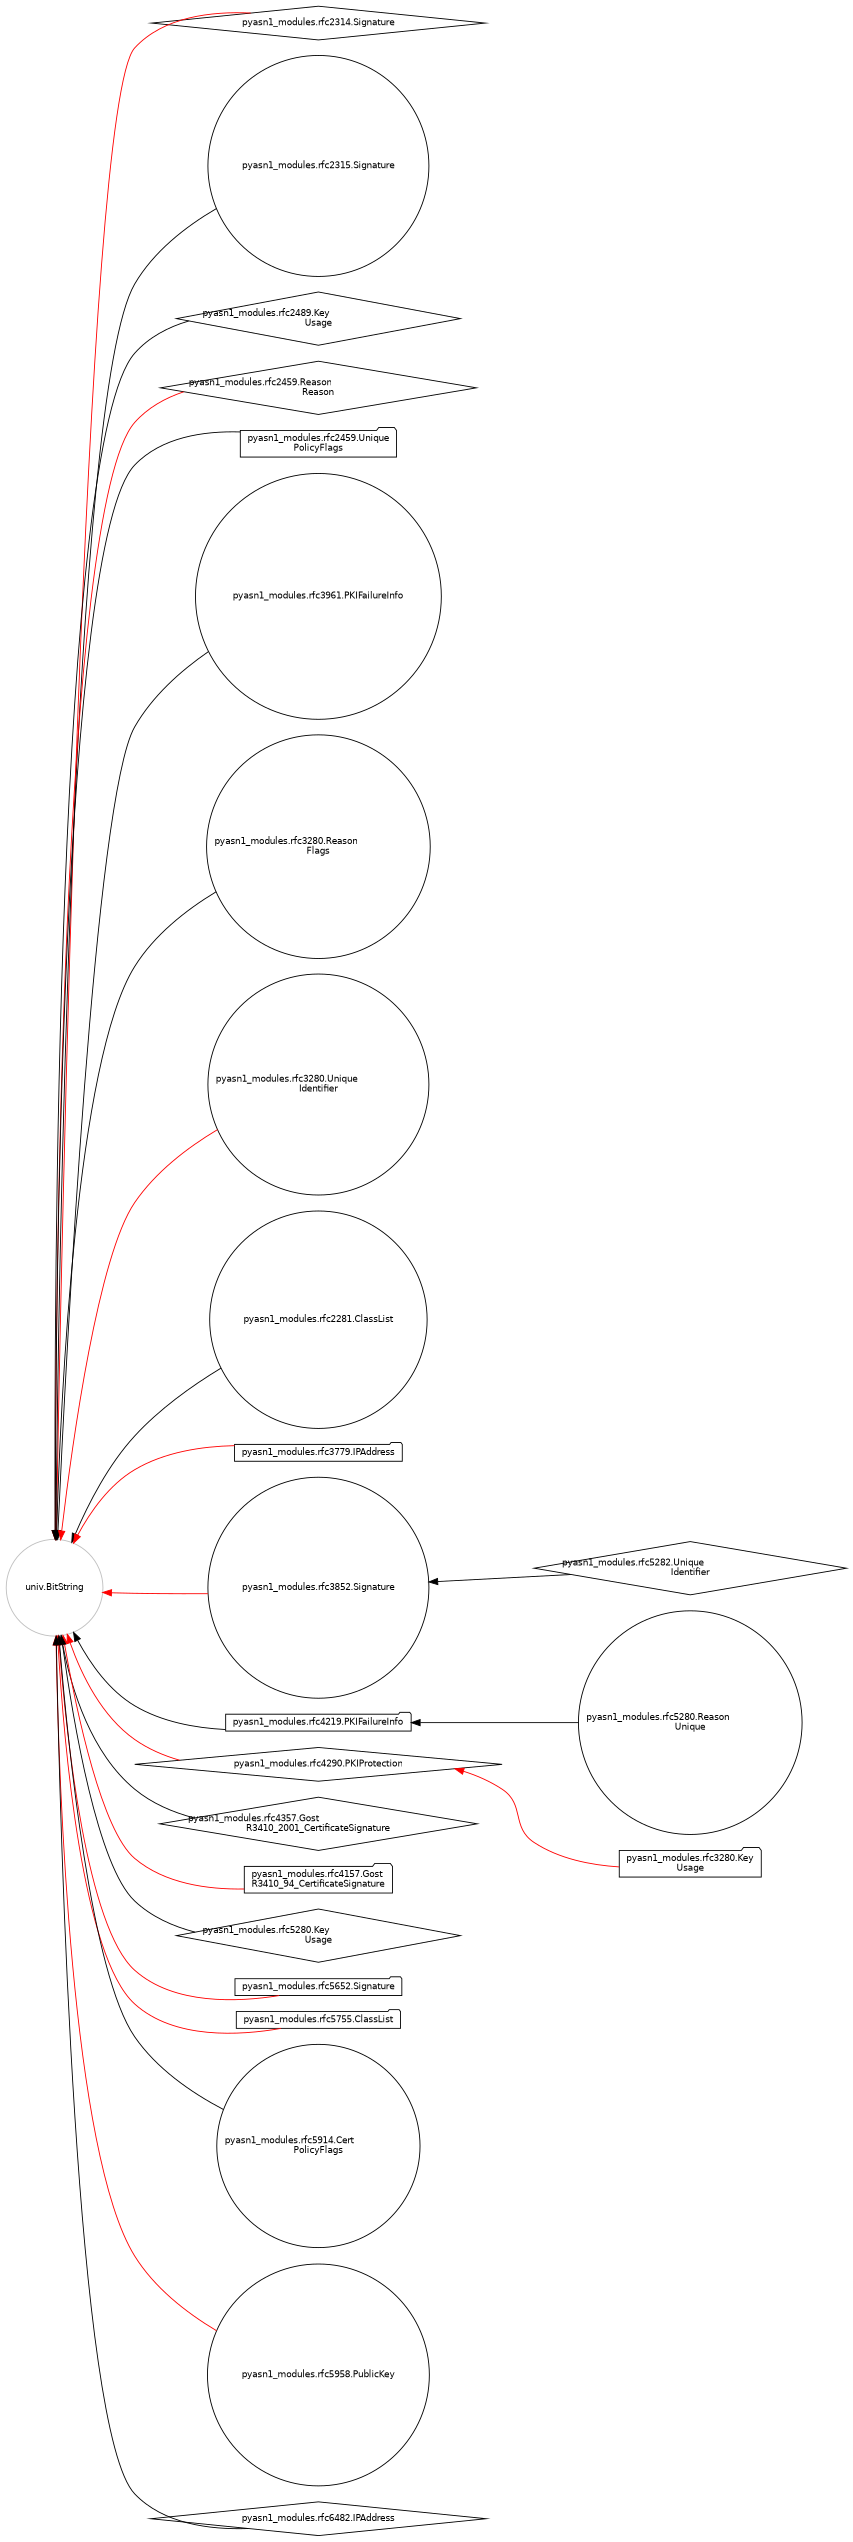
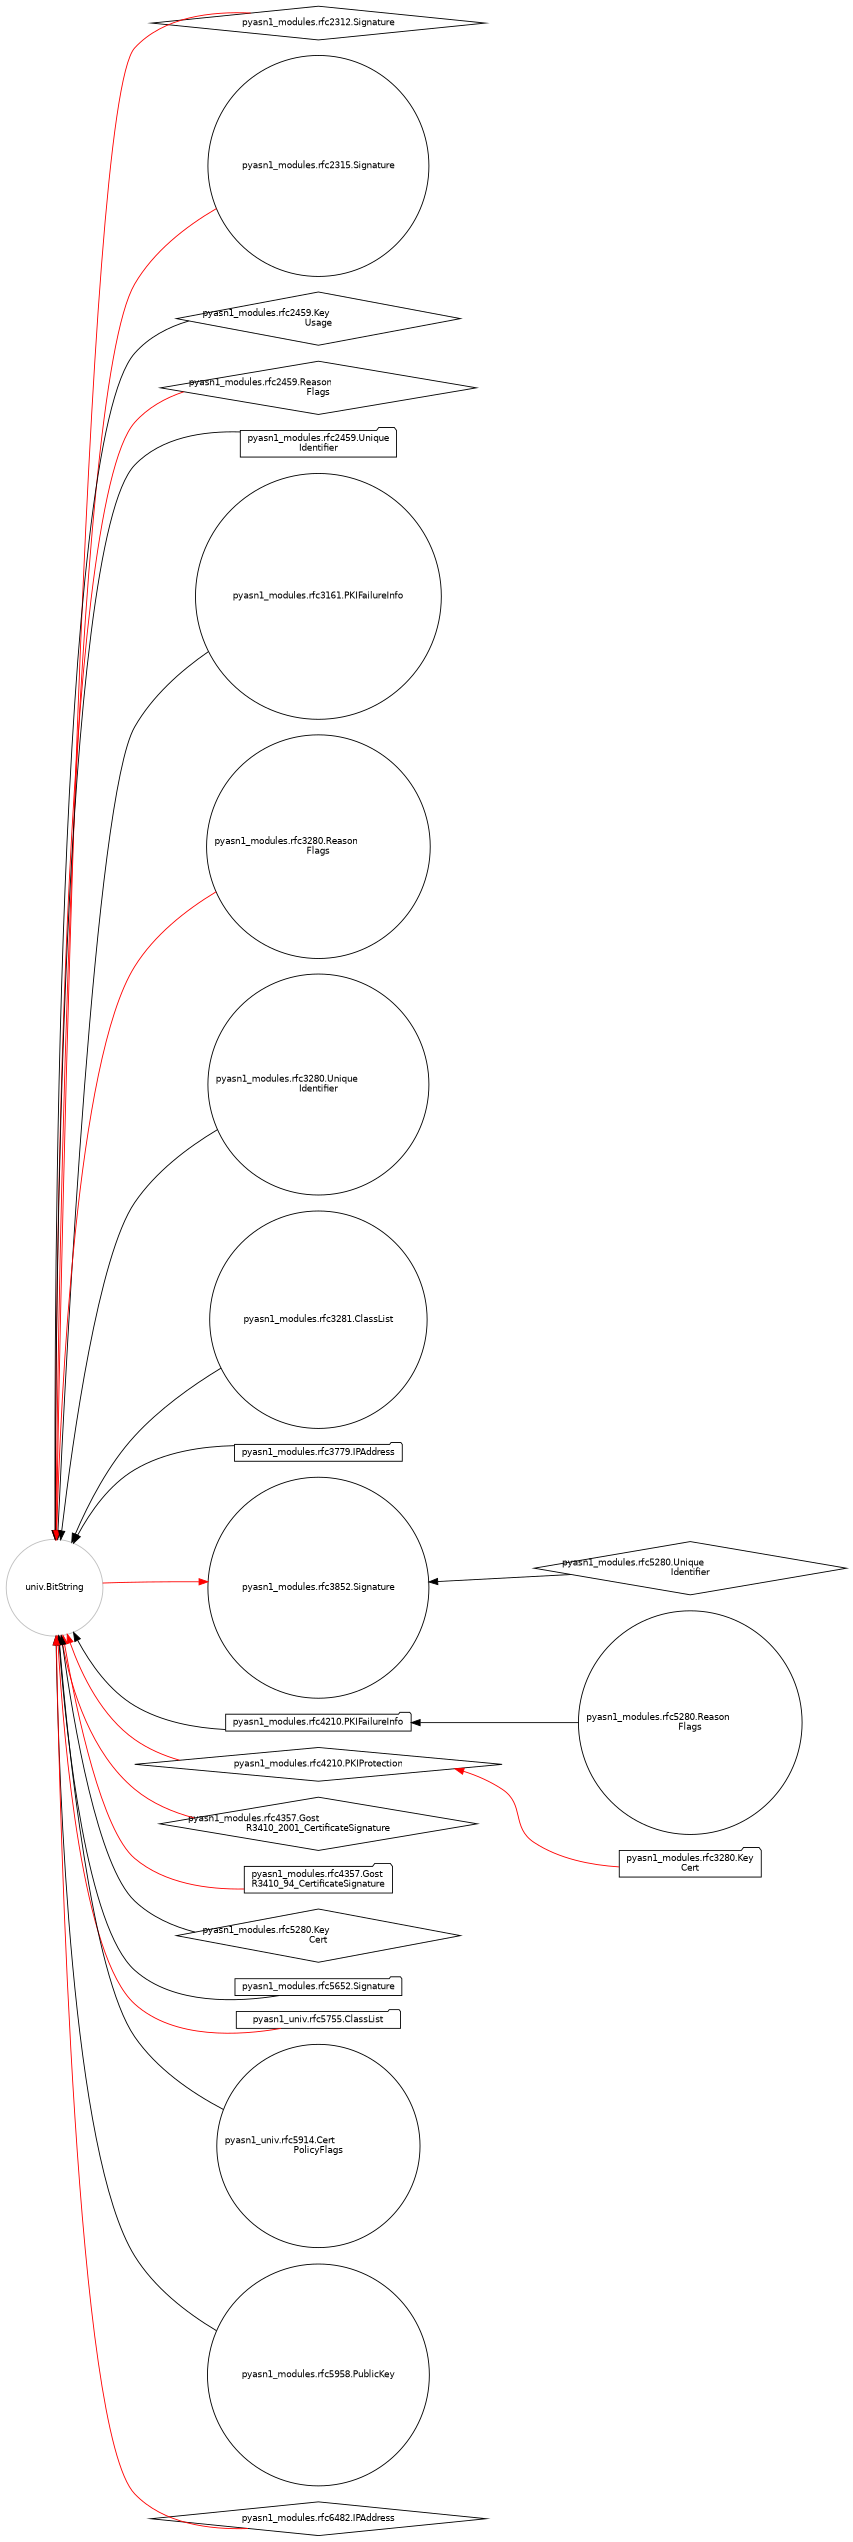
node "pyasn1_modules.rfc2314.Signature": label "pyasn1_modules.rfc2314.Signature" -> "pyasn1_modules.rfc2312.Signature"
node "pyasn1_modules.rfc2489.Key Usage": label "pyasn1_modules.rfc2489.Key Usage" -> "pyasn1_modules.rfc2459.Key Usage"
node "pyasn1_modules.rfc2459.Reason Reason": label "pyasn1_modules.rfc2459.Reason Reason" -> "pyasn1_modules.rfc2459.Reason Flags"
node "pyasn1_modules.rfc2459.Unique PolicyFlags": label "pyasn1_modules.rfc2459.Unique PolicyFlags" -> "pyasn1_modules.rfc2459.Unique Identifier"
node "pyasn1_modules.rfc3961.PKIFailureInfo": label "pyasn1_modules.rfc3961.PKIFailureInfo" -> "pyasn1_modules.rfc3161.PKIFailureInfo"
edge "pyasn1_modules.rfc2315.Signature" -> "univ.BitString": color black -> red
edge "pyasn1_modules.rfc3280.Reason Flags" -> "univ.BitString": color black -> red
edge "pyasn1_modules.rfc3280.Unique Identifier" -> "univ.BitString": color red -> black
node "pyasn1_modules.rfc2281.ClassList": label "pyasn1_modules.rfc2281.ClassList" -> "pyasn1_modules.rfc3281.ClassList"
edge "pyasn1_modules.rfc3779.IPAddress" -> "univ.BitString": color red -> black
node "pyasn1_modules.rfc5282.Unique Identifier": label "pyasn1_modules.rfc5282.Unique Identifier" -> "pyasn1_modules.rfc5280.Unique Identifier"
edge "pyasn1_modules.rfc3852.Signature" -> "univ.BitString": reversed
node "pyasn1_modules.rfc4219.PKIFailureInfo": label "pyasn1_modules.rfc4219.PKIFailureInfo" -> "pyasn1_modules.rfc4210.PKIFailureInfo"
node "pyasn1_modules.rfc5280.Reason Unique": label "pyasn1_modules.rfc5280.Reason Unique" -> "pyasn1_modules.rfc5280.Reason Flags"
edge "pyasn1_modules.rfc4357.Gost R3410_2001_CertificateSignature" -> "univ.BitString": color black -> red
node "pyasn1_modules.rfc4290.PKIProtection": label "pyasn1_modules.rfc4290.PKIProtection" -> "pyasn1_modules.rfc4210.PKIProtection"
node "pyasn1_modules.rfc3280.Key Usage": label "pyasn1_modules.rfc3280.Key Usage" -> "pyasn1_modules.rfc3280.Key Cert"
node "pyasn1_modules.rfc4157.Gost R3410_94_CertificateSignature": label "pyasn1_modules.rfc4157.Gost R3410_94_CertificateSignature" -> "pyasn1_modules.rfc4357.Gost R3410_94_CertificateSignature"
edge "pyasn1_modules.rfc5652.Signature" -> "univ.BitString": color red -> black
node "pyasn1_modules.rfc5280.Key Usage": label "pyasn1_modules.rfc5280.Key Usage" -> "pyasn1_modules.rfc5280.Key Cert"
edge "pyasn1_modules.rfc5958.PublicKey" -> "univ.BitString": color red -> black
node "pyasn1_modules.rfc5755.ClassList": label "pyasn1_modules.rfc5755.ClassList" -> "pyasn1_univ.rfc5755.ClassList"
edge "pyasn1_modules.rfc6482.IPAddress" -> "univ.BitString": color black -> red
node "pyasn1_modules.rfc5914.Cert PolicyFlags": label "pyasn1_modules.rfc5914.Cert PolicyFlags" -> "pyasn1_univ.rfc5914.Cert PolicyFlags"
